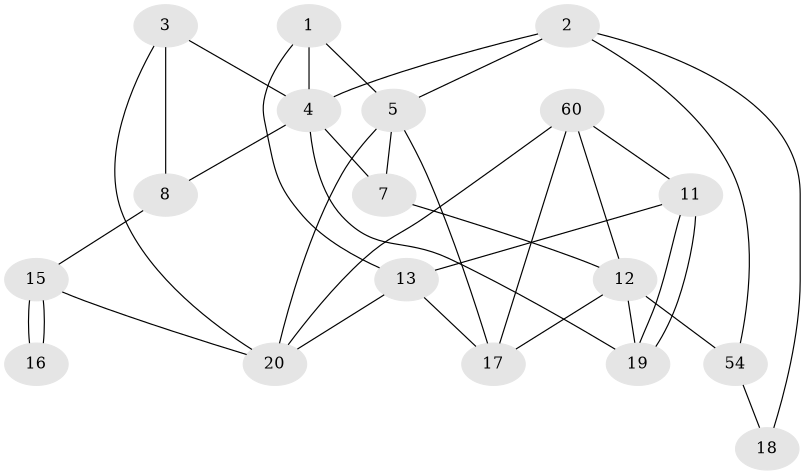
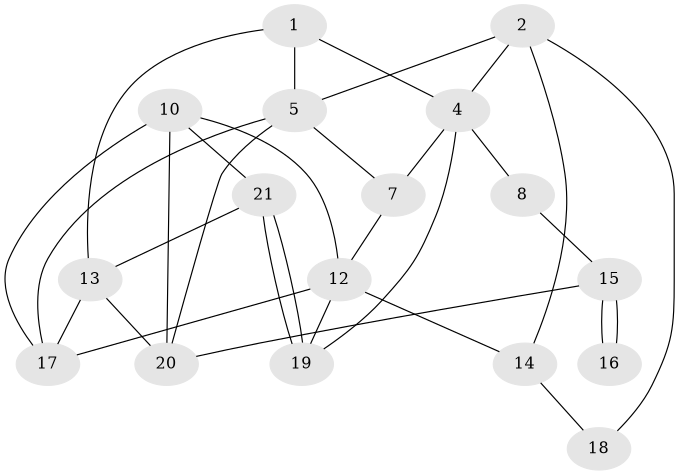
node "3": removed
node "60": label "60" -> "10"
node "11": label "11" -> "21"
node "54": label "54" -> "14"
